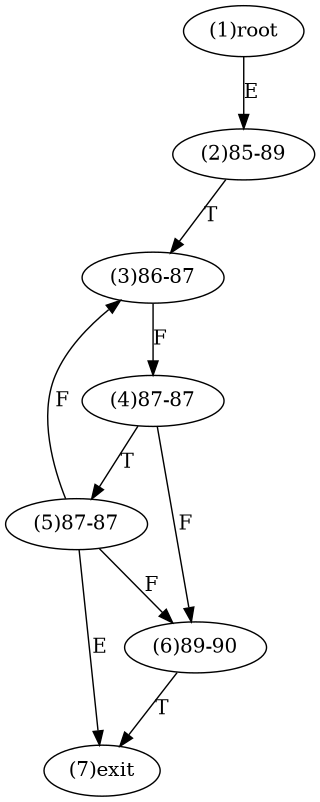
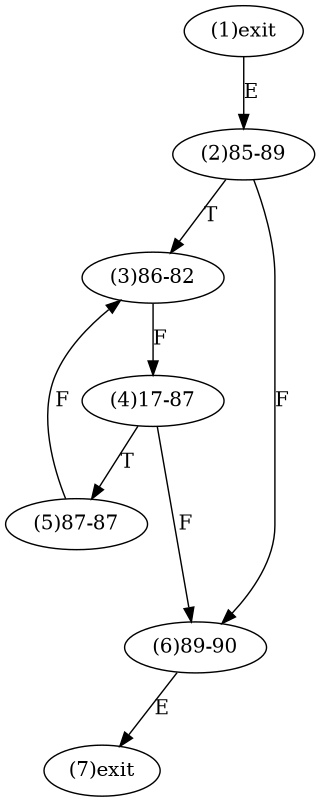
node "(1)root": label "(1)root" -> "(1)exit"
node "(3)86-87": label "(3)86-87" -> "(3)86-82"
node "(4)87-87": label "(4)87-87" -> "(4)17-87"
edge "(5)87-87" -> "(6)89-90": now "(2)85-89" -> "(6)89-90"
edge "(5)87-87" -> "(7)exit": removed, label "E"
edge "(6)89-90" -> "(7)exit": label "T" -> "E"
